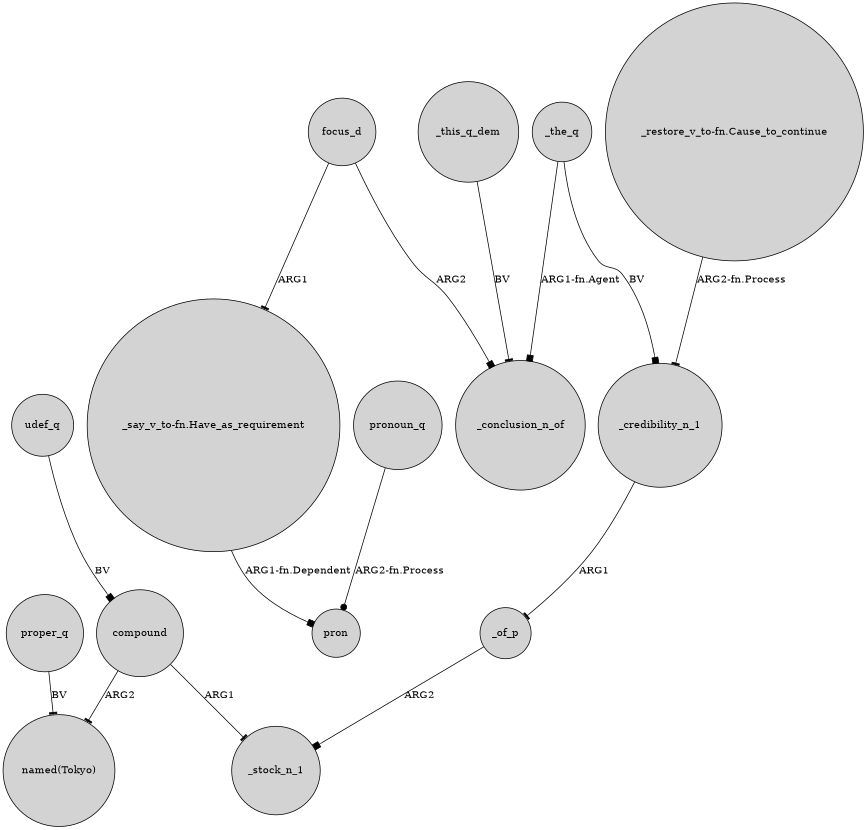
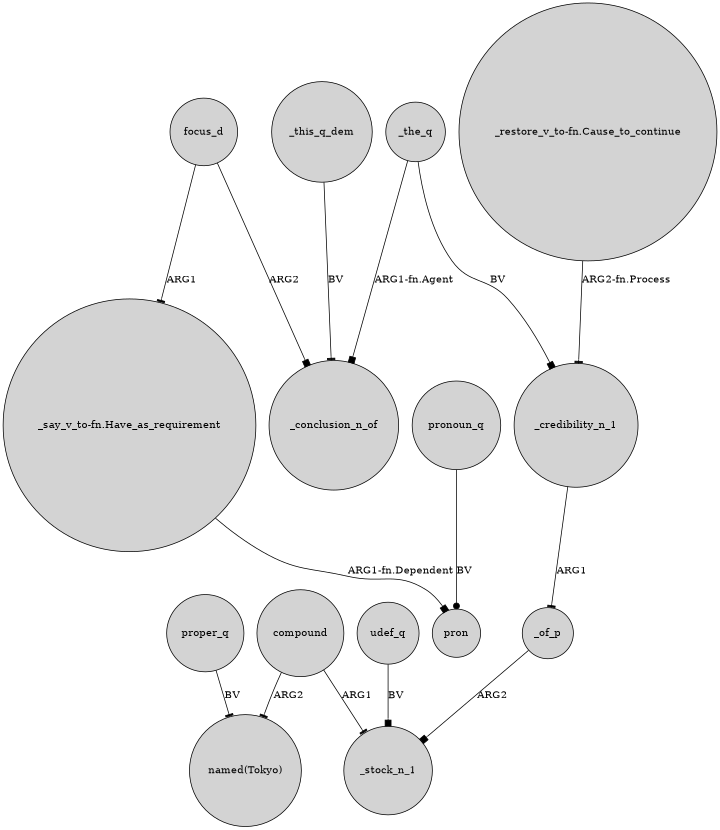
edge "udef_q" -> "compound": now "udef_q" -> "_stock_n_1"
edge "pronoun_q" -> "pron": label "ARG2-fn.Process" -> "BV"
